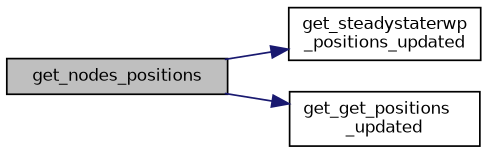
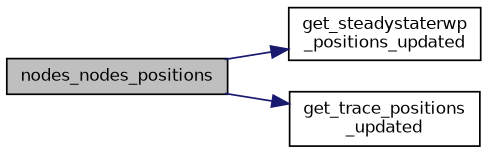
node "get_nodes_positions": label "get_nodes_positions" -> "nodes_nodes_positions"
node "get_get_positions _updated": label "get_get_positions _updated" -> "get_trace_positions _updated"
